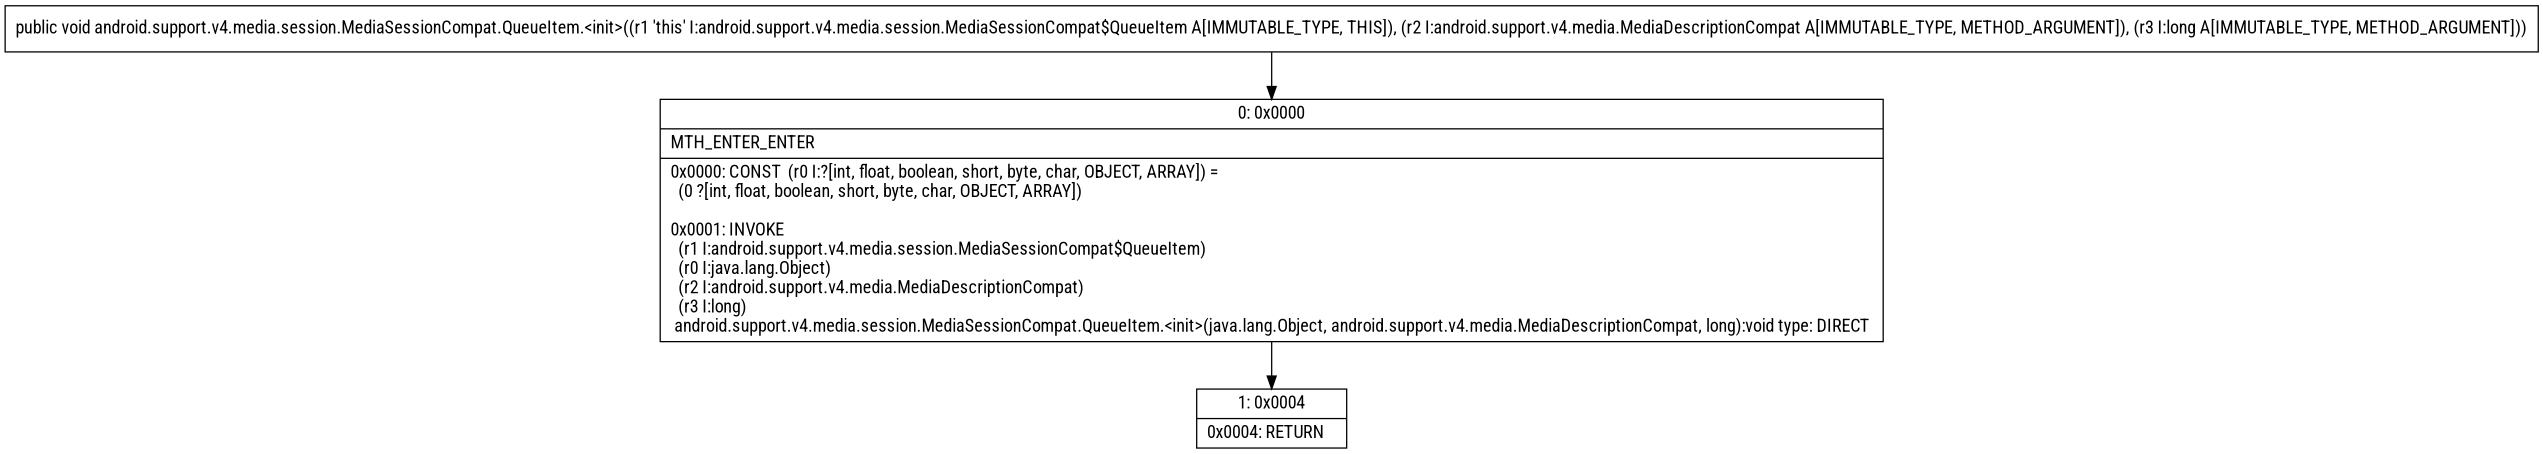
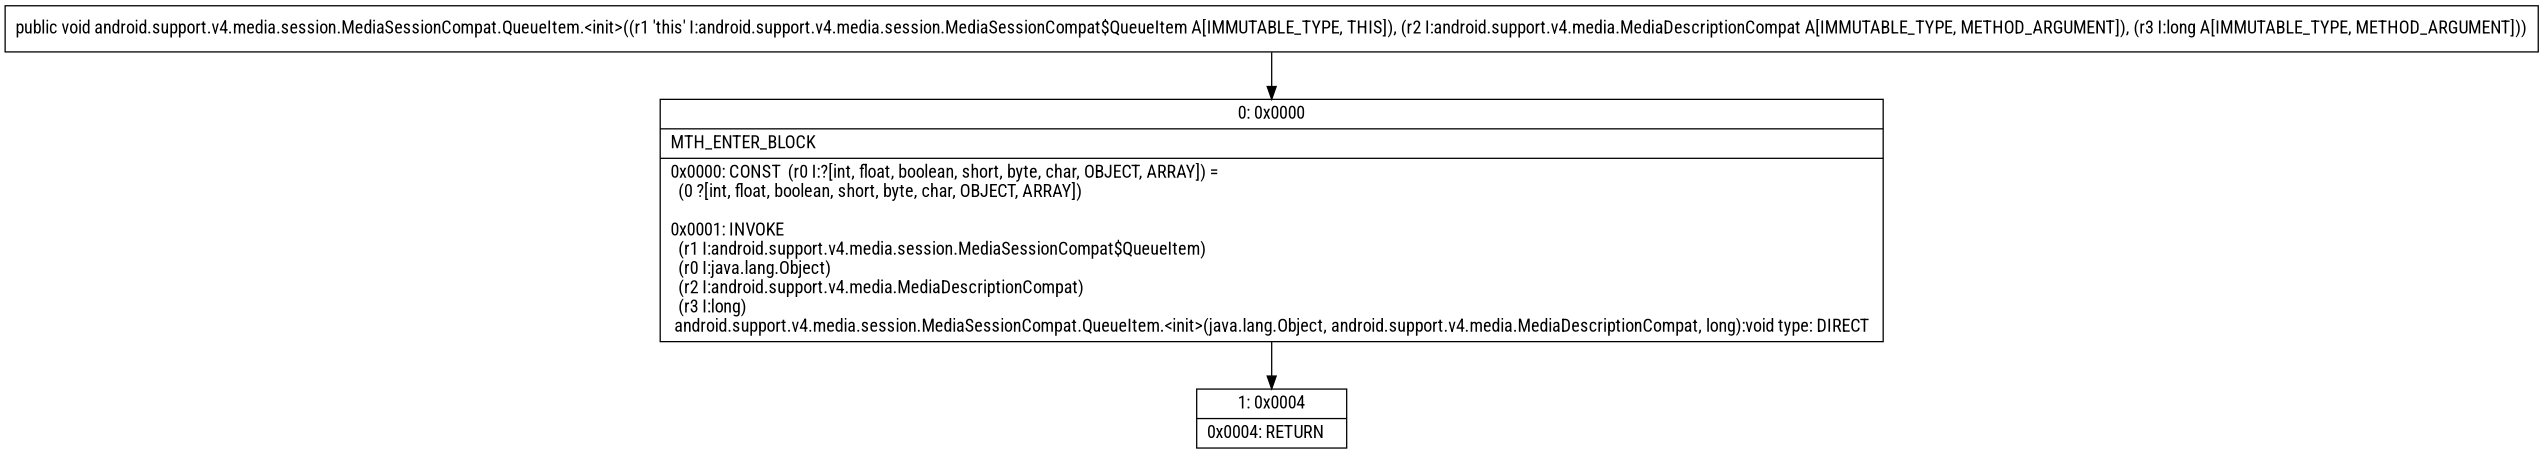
node "0: 0x0000": text "MTH_ENTER_ENTER" -> "MTH_ENTER_BLOCK"
